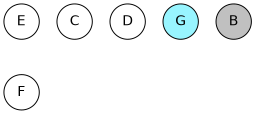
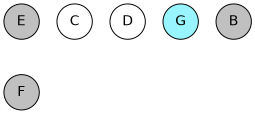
node "E": fillcolor white -> gray
node "F": fillcolor white -> gray
